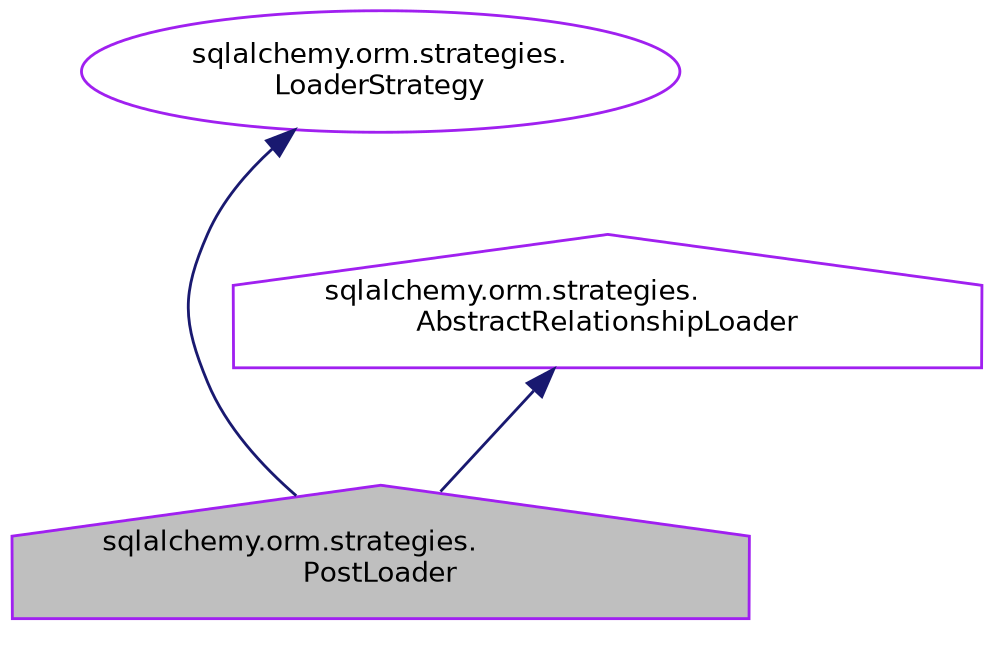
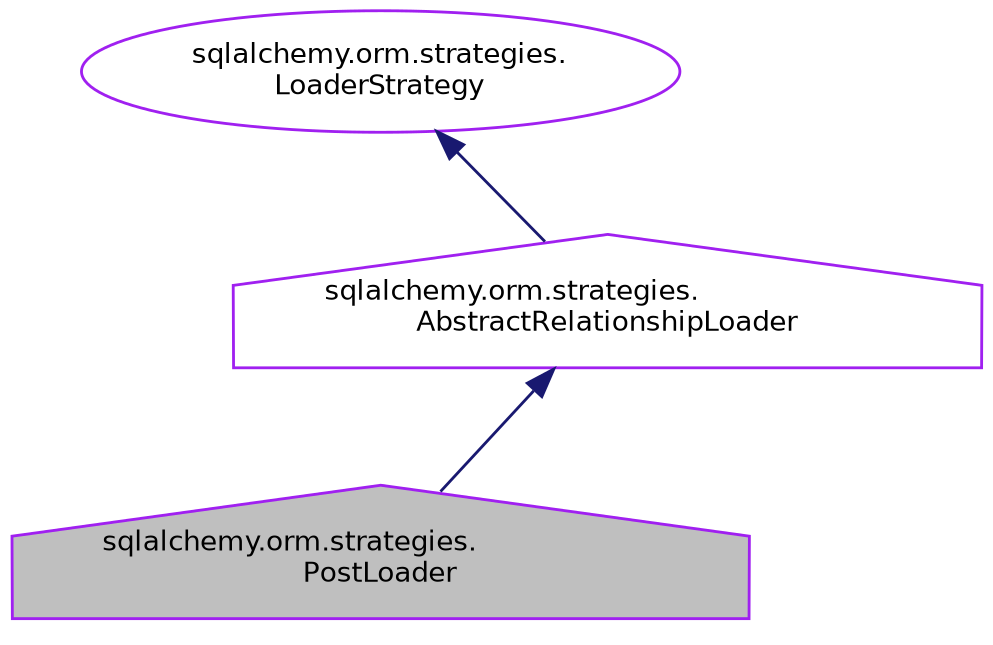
edge "sqlalchemy.orm.strategies. PostLoader" -> "sqlalchemy.orm.strategies. LoaderStrategy": now "sqlalchemy.orm.strategies. AbstractRelationshipLoader" -> "sqlalchemy.orm.strategies. LoaderStrategy"
